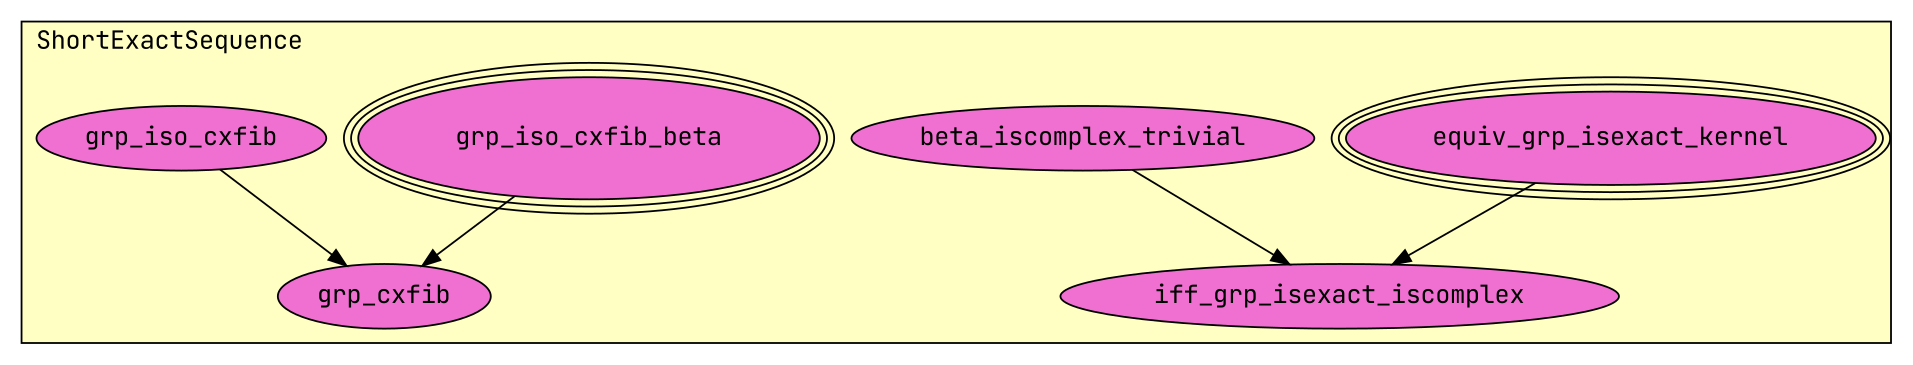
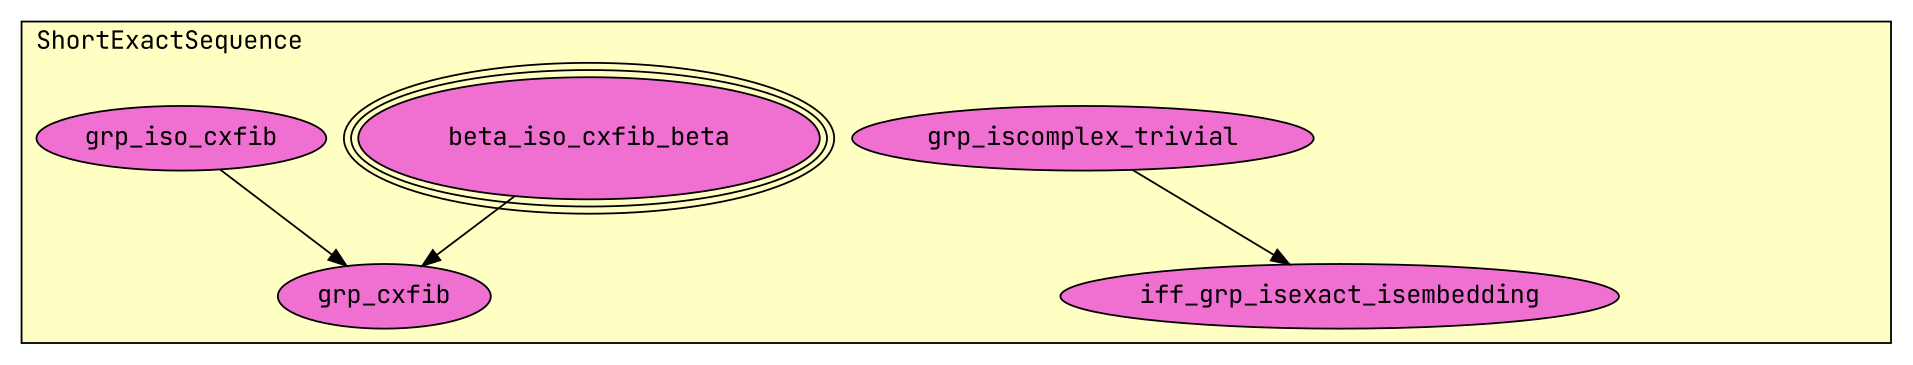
node "grp_iso_cxfib_beta": label "grp_iso_cxfib_beta" -> "beta_iso_cxfib_beta"
node "beta_iscomplex_trivial": label "beta_iscomplex_trivial" -> "grp_iscomplex_trivial"
node "equiv_grp_isexact_kernel": removed
node "iff_grp_isexact_iscomplex": label "iff_grp_isexact_iscomplex" -> "iff_grp_isexact_isembedding"
